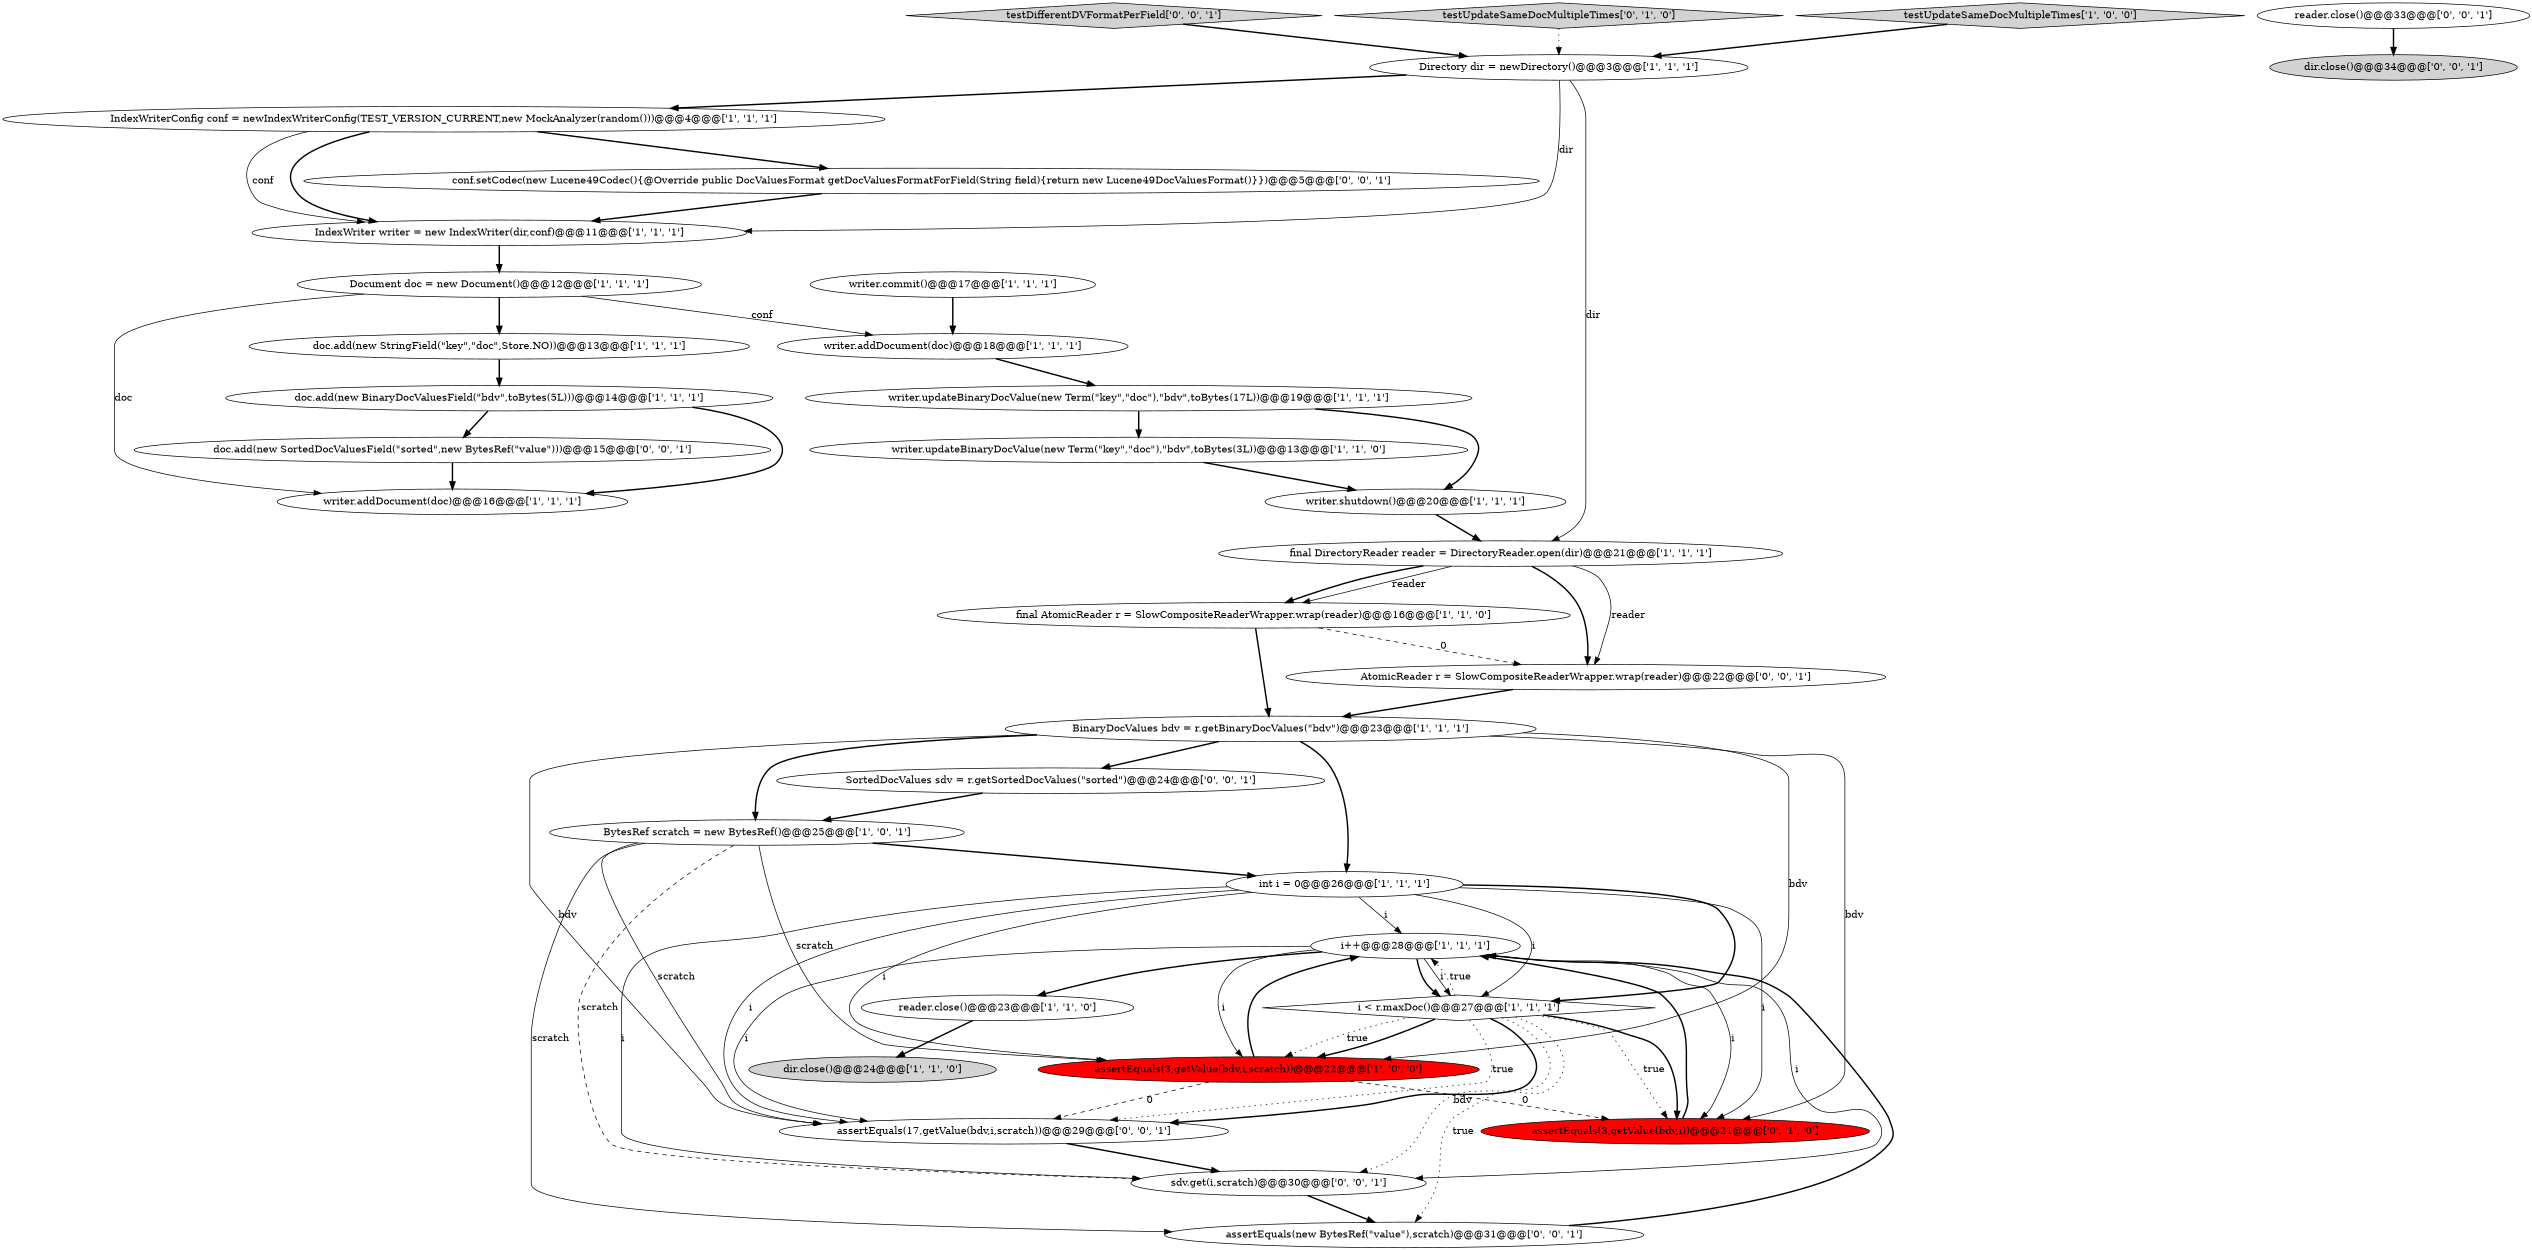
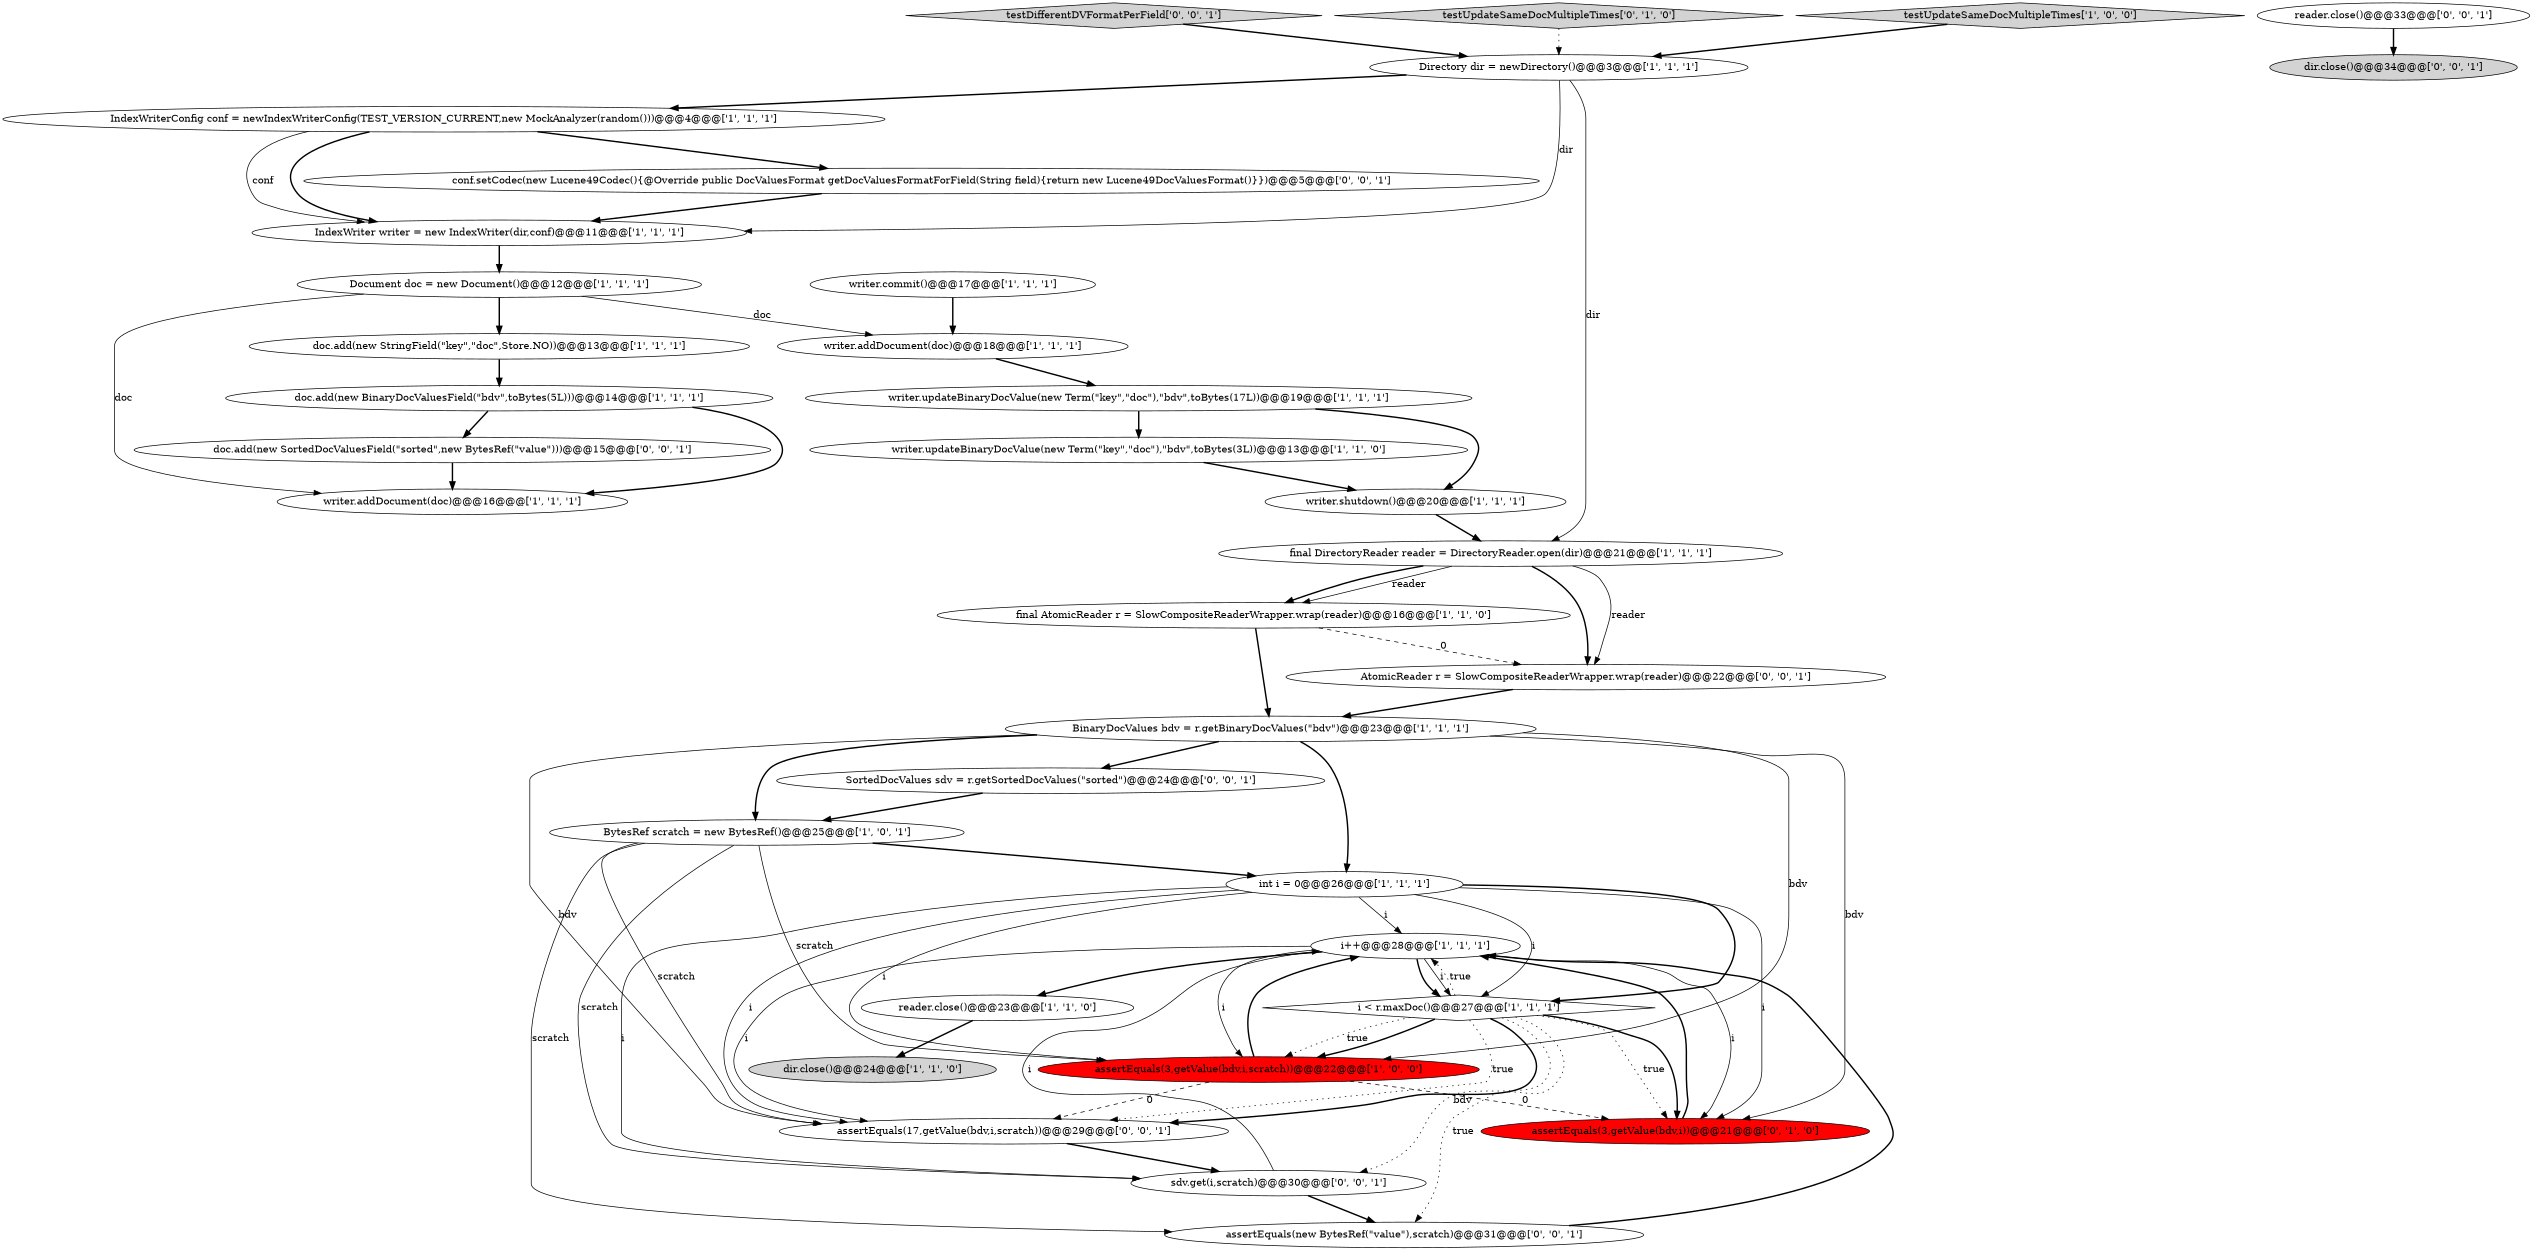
edge "Document doc = new Document()@@@12@@@['1', '1', '1']" -> "writer.addDocument(doc)@@@18@@@['1', '1', '1']": label "conf" -> "doc"
edge "i++@@@28@@@['1', '1', '1']" -> "sdv.get(i,scratch)@@@30@@@['0', '0', '1']": reversed
edge "BytesRef scratch = new BytesRef()@@@25@@@['1', '0', '1']" -> "sdv.get(i,scratch)@@@30@@@['0', '0', '1']": style dashed -> solid
